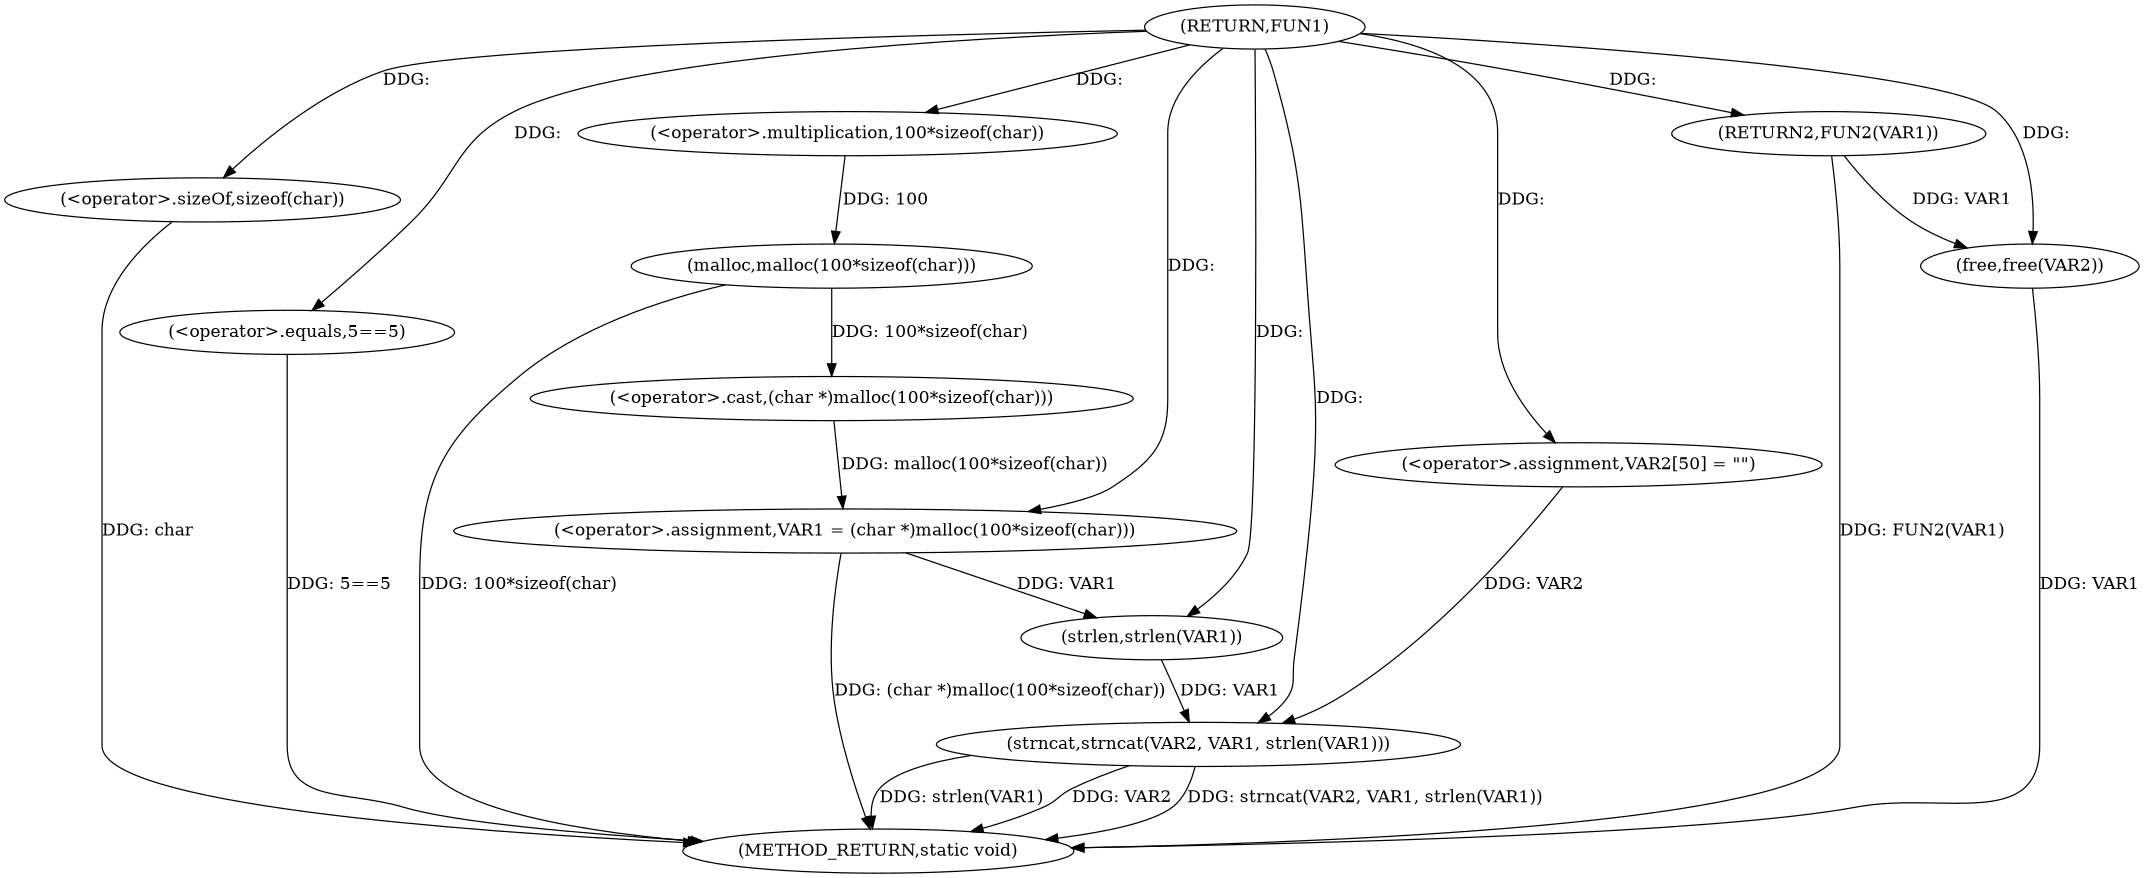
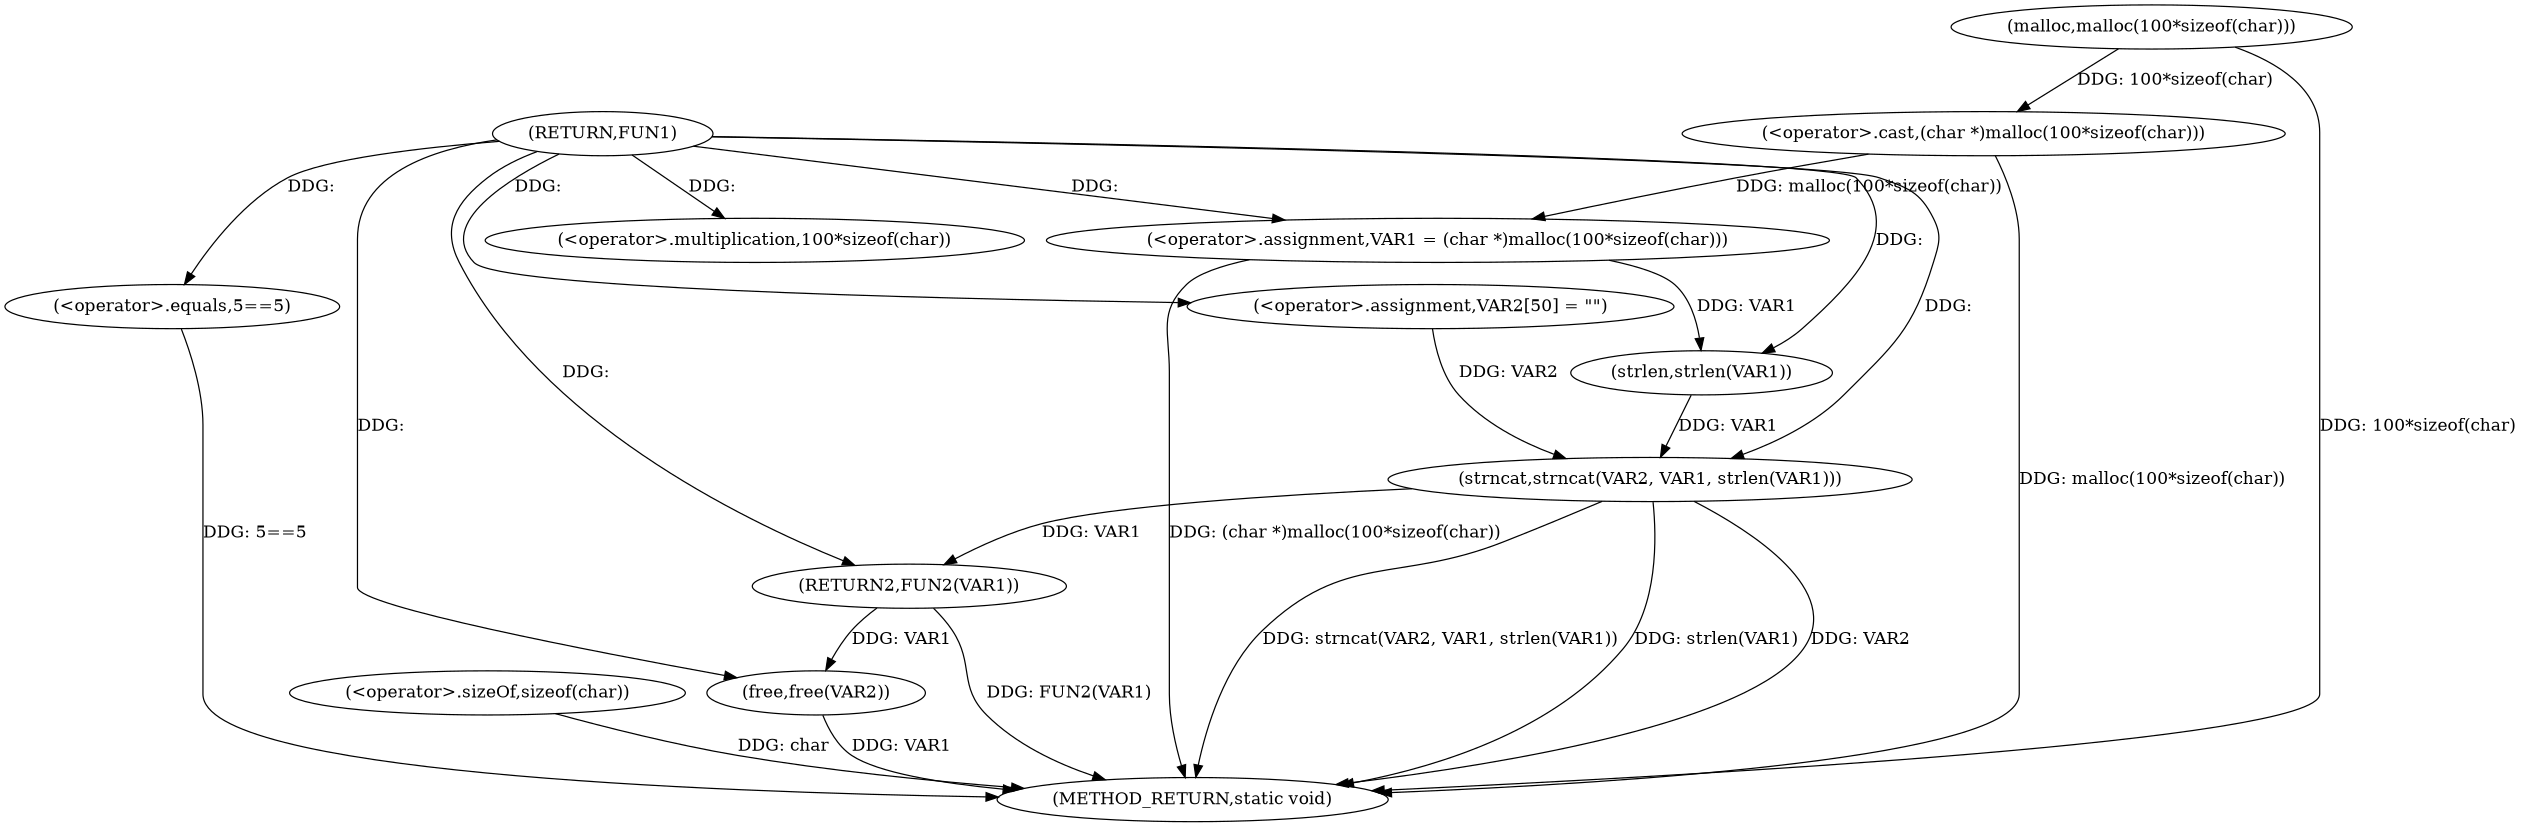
edge "(RETURN,FUN1)" -> "(<operator>.sizeOf,sizeof(char))": removed, label "DDG:"
edge "(<operator>.multiplication,100*sizeof(char))" -> "(malloc,malloc(100*sizeof(char)))": removed, label "DDG: 100"
edge "(strncat,strncat(VAR2, VAR1, strlen(VAR1)))" -> "(RETURN2,FUN2(VAR1))": added, label "DDG: VAR1"
edge "(<operator>.cast,(char *)malloc(100*sizeof(char)))" -> "(METHOD_RETURN,static void)": added, label "DDG: malloc(100*sizeof(char))"
